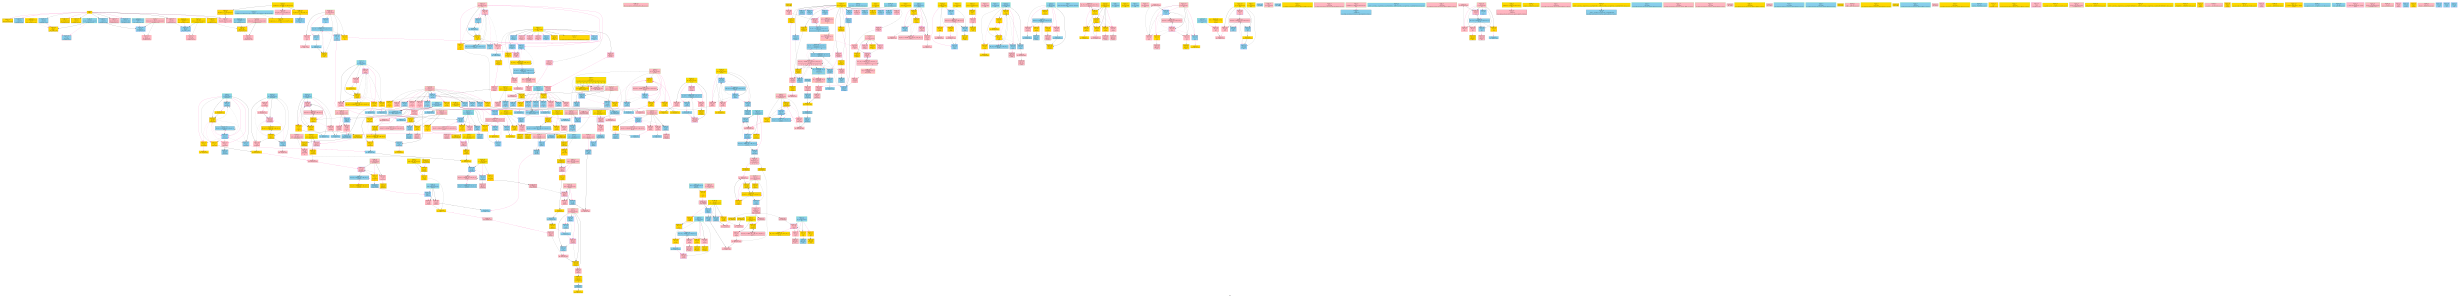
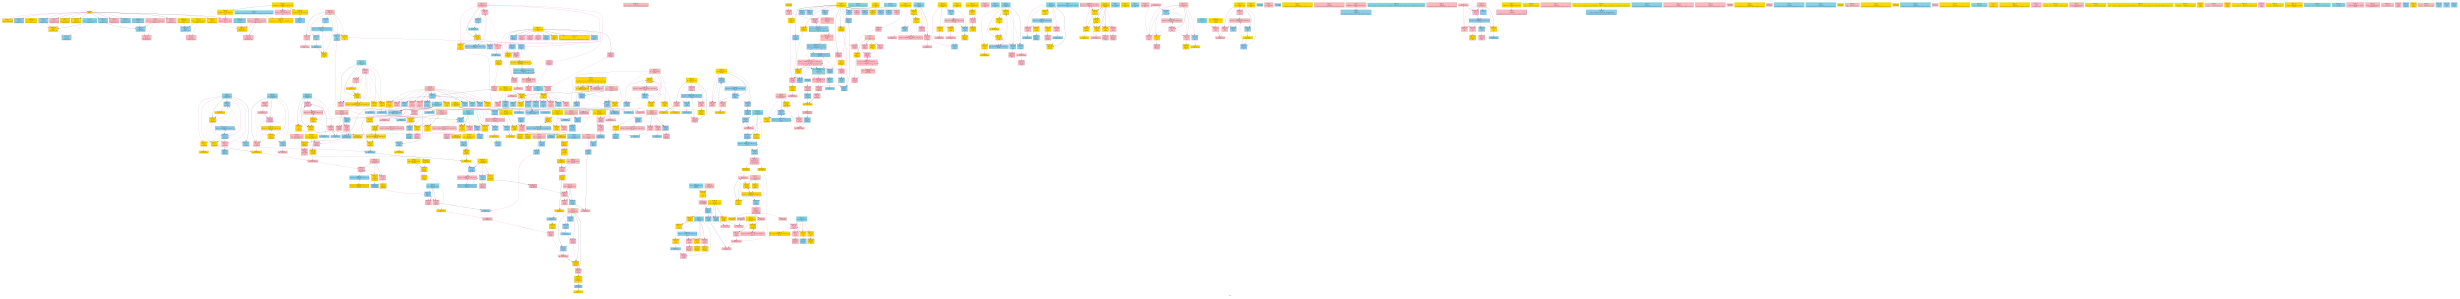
node "NodeID: 118": added
node "NodeID: 592": fillcolor skyblue -> lightpink
node "NodeID: 401": fillcolor lightpink -> skyblue
node "NodeID: 905": fillcolor gold -> lightpink
